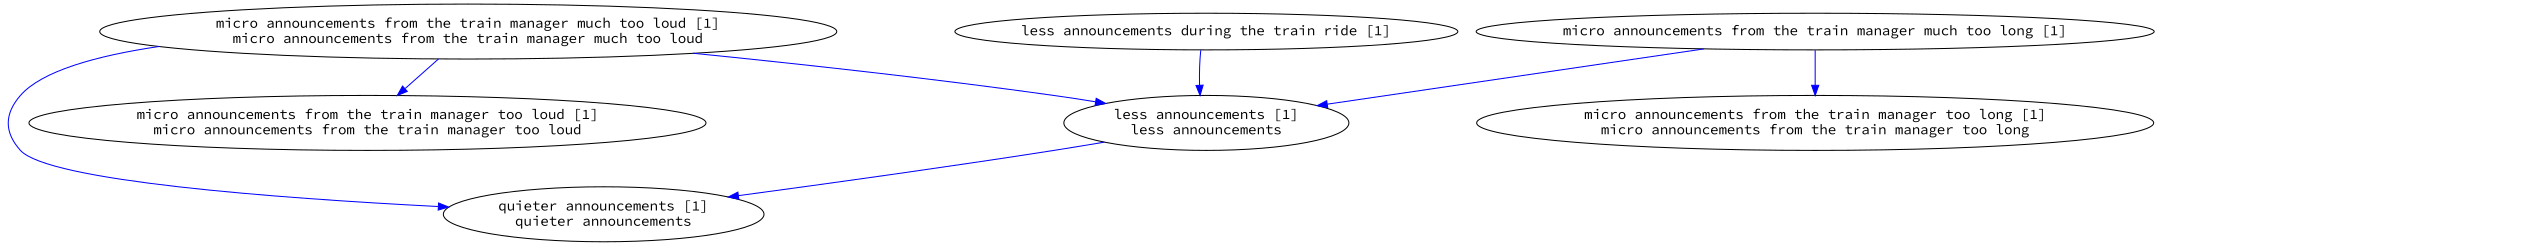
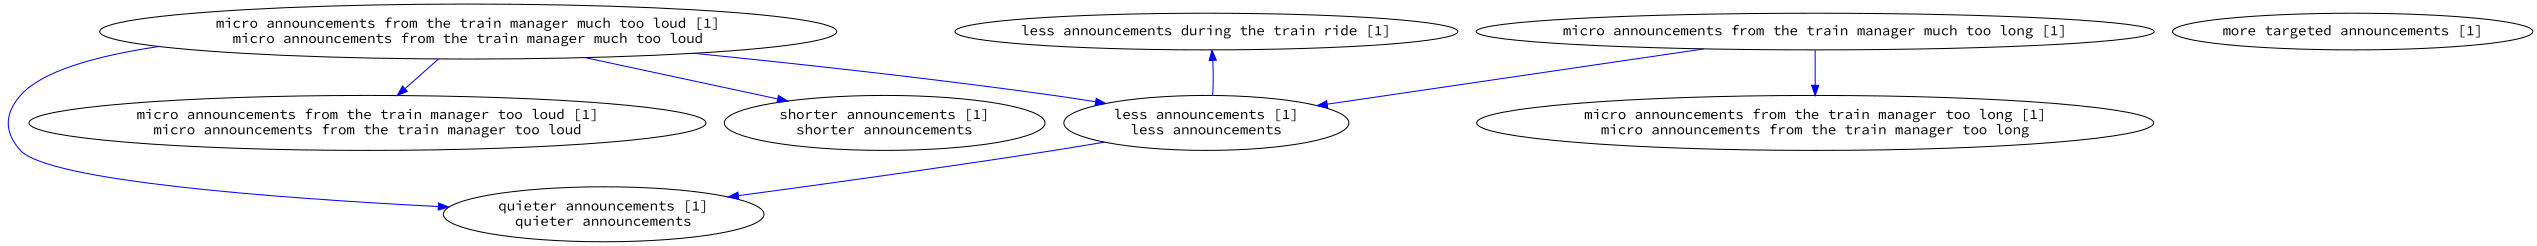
node "more targeted announcements [1]": added
edge "less announcements during the train ride [1]" -> "less announcements [1] less announcements": reversed
node "shorter announcements [1] shorter announcements": added
